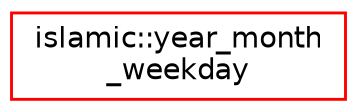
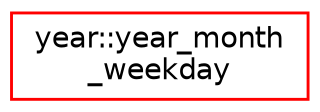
node "islamic::year_month _weekday": label "islamic::year_month _weekday" -> "year::year_month _weekday"
